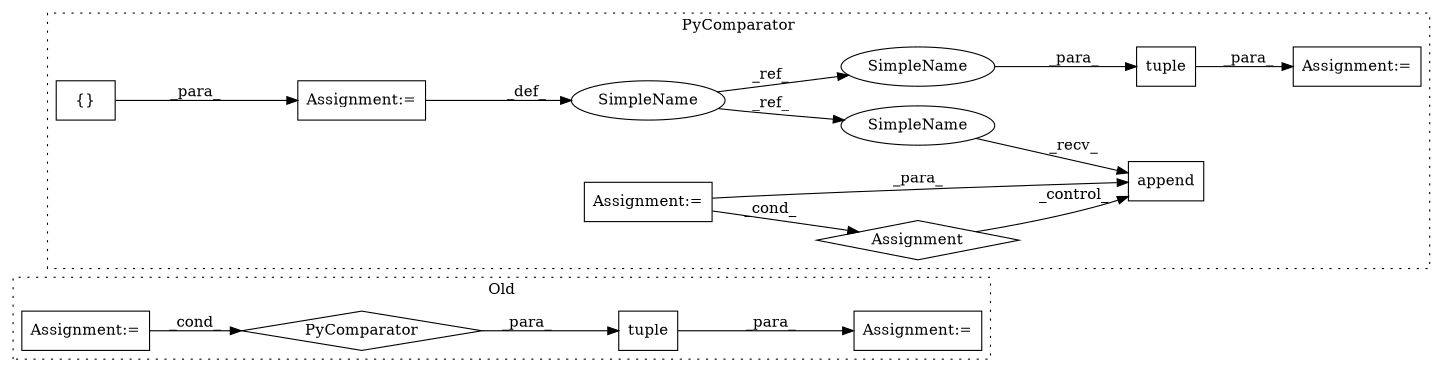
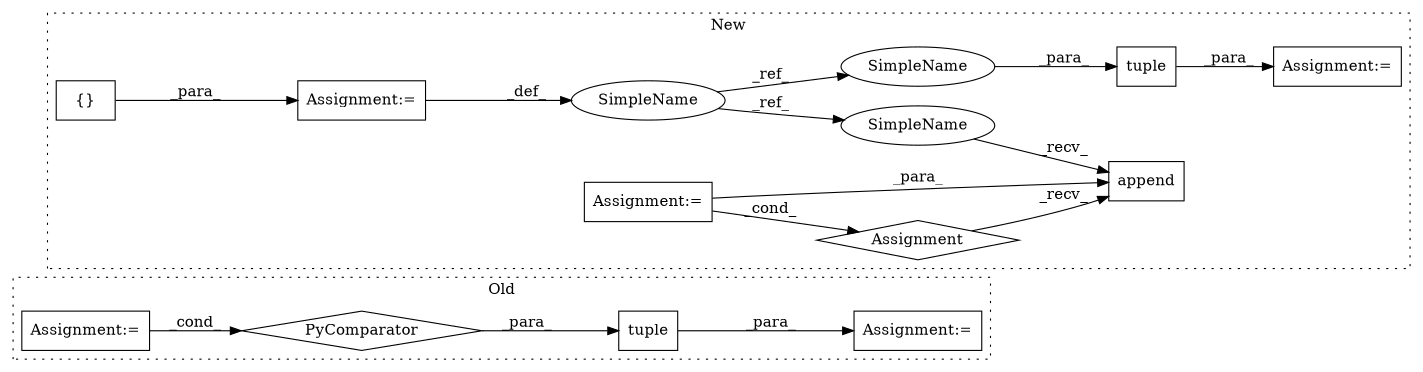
cluster "PyComparator": label "PyComparator" -> "New"
edge "Assignment" -> "append": label "_control_" -> "_recv_"
